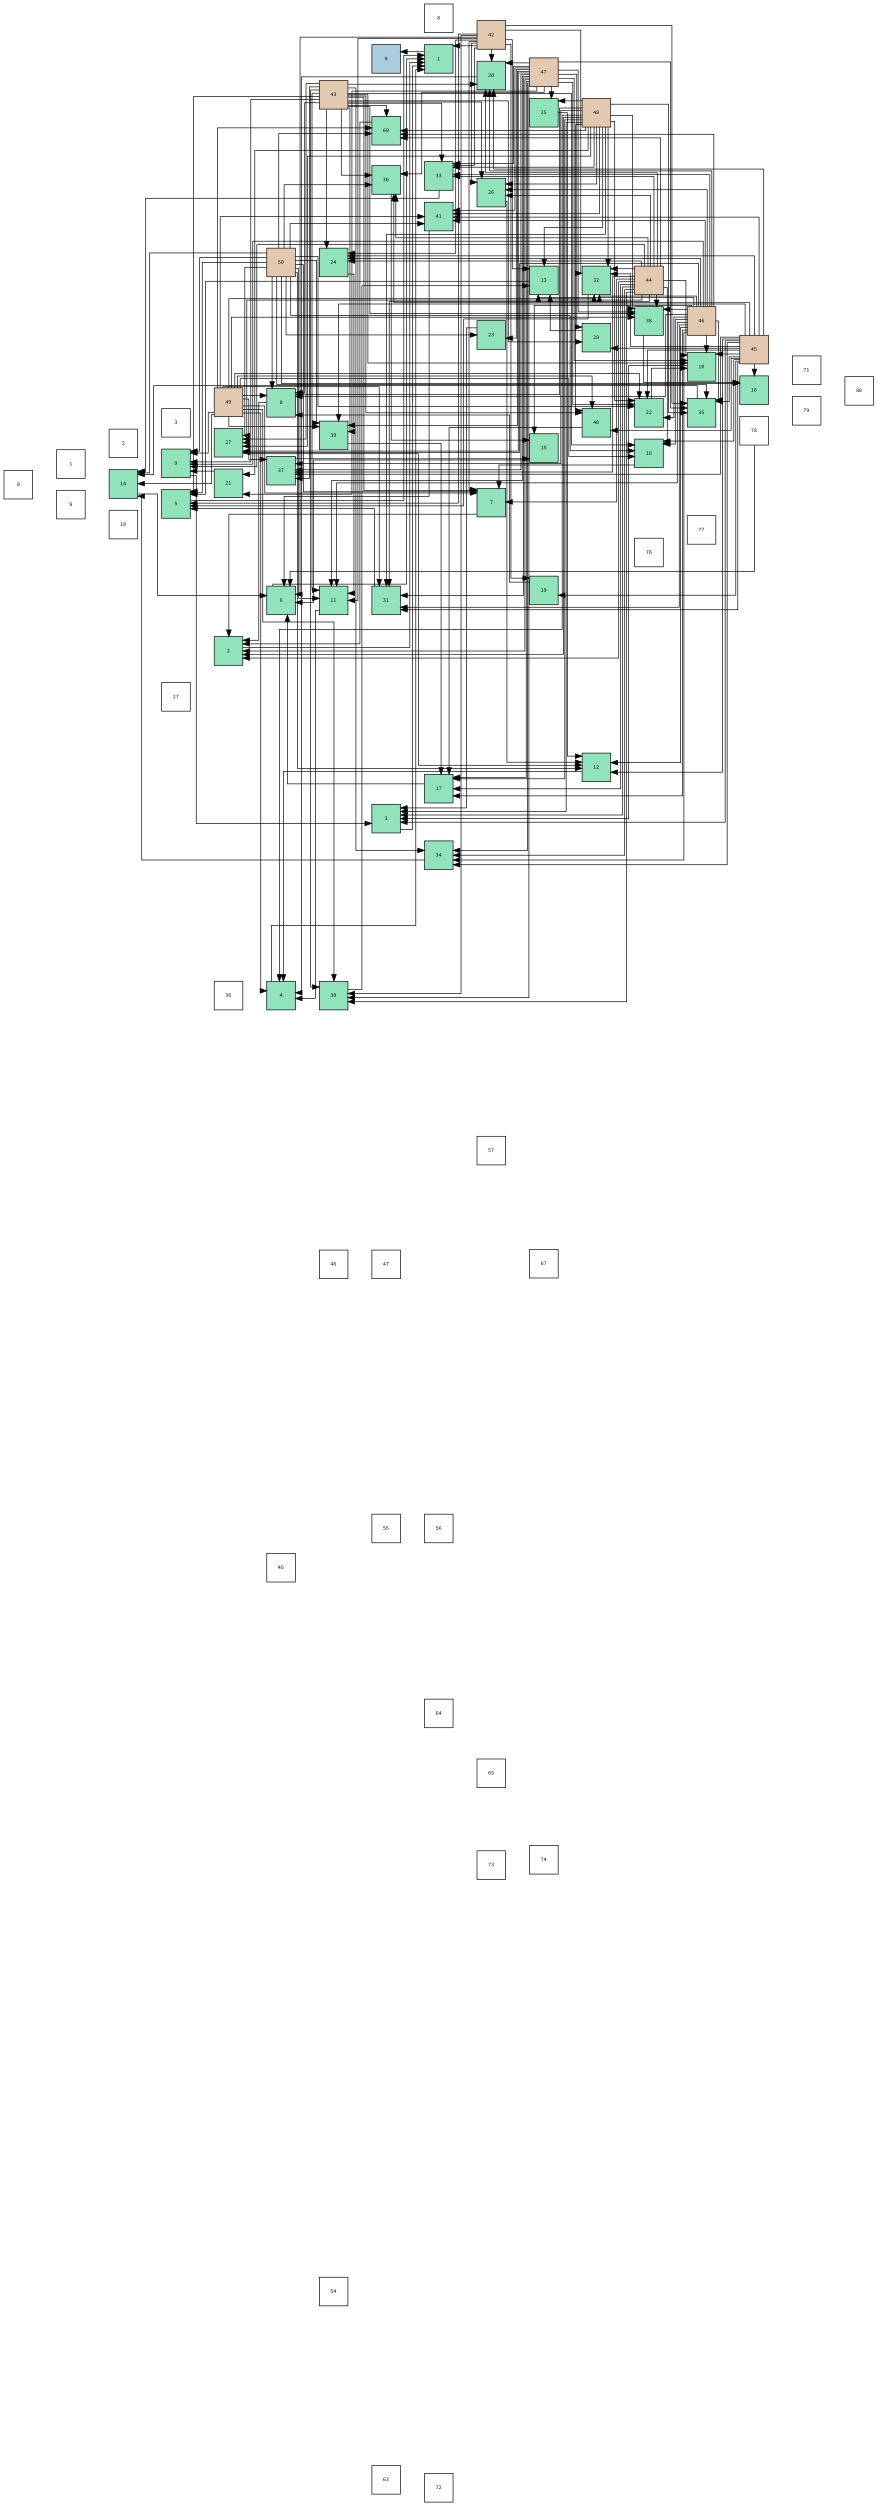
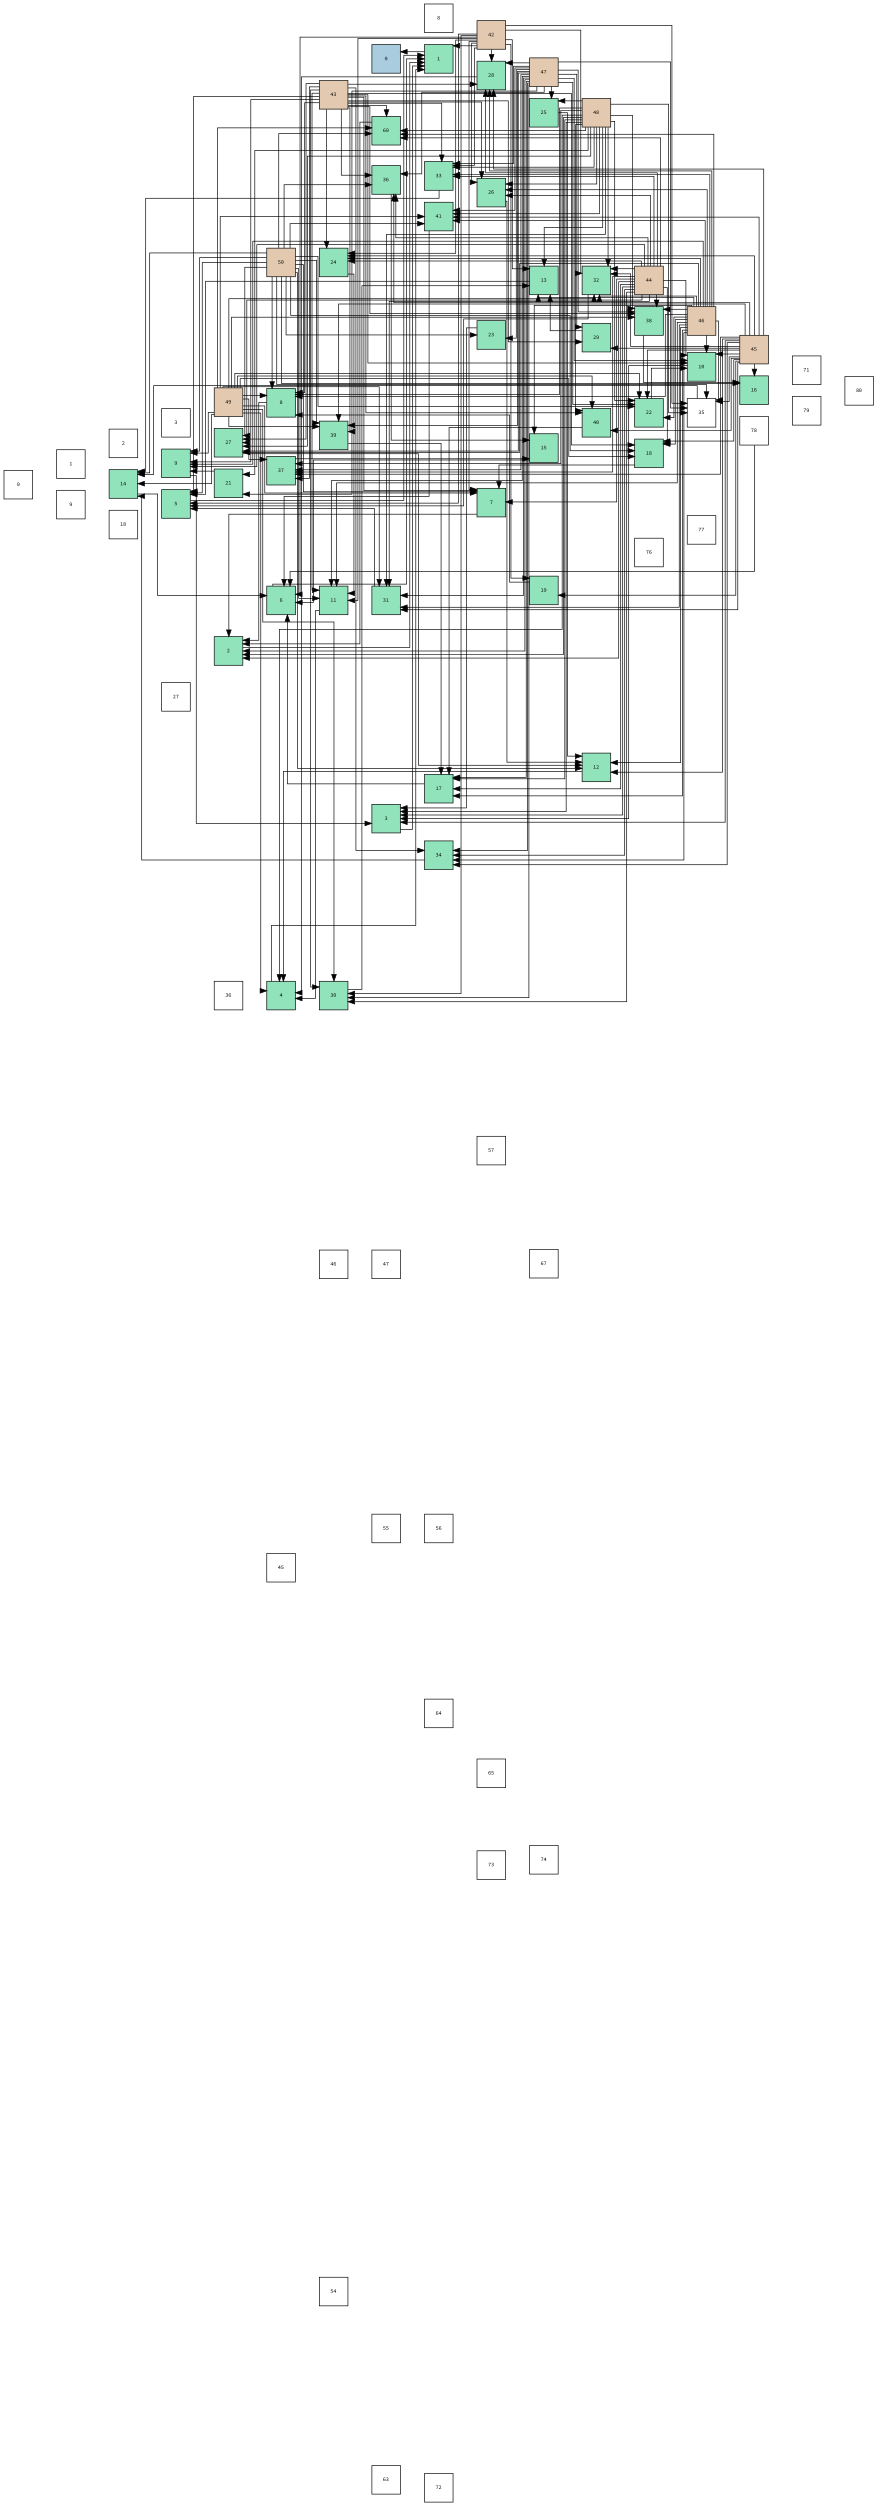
node "35": fillcolor #91e3bb -> #ffffff
